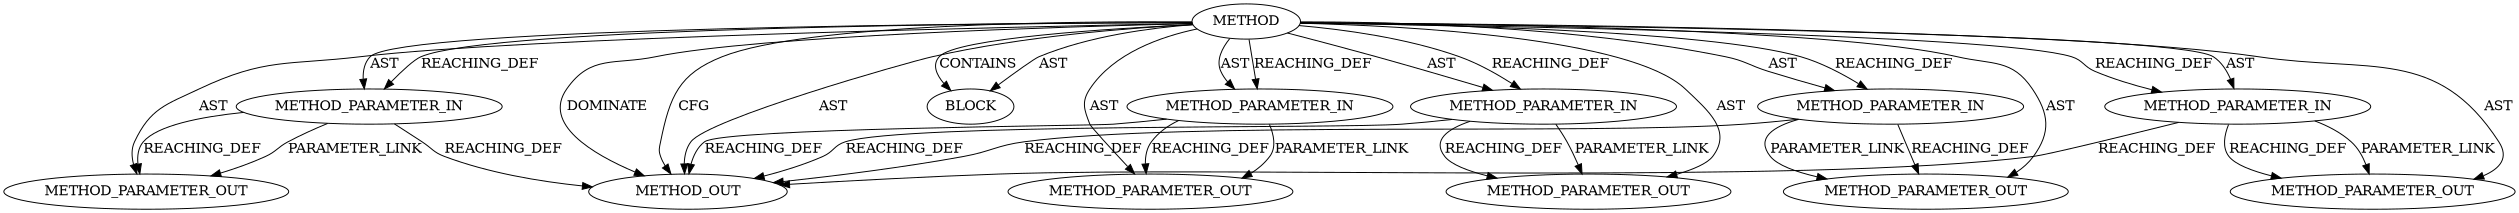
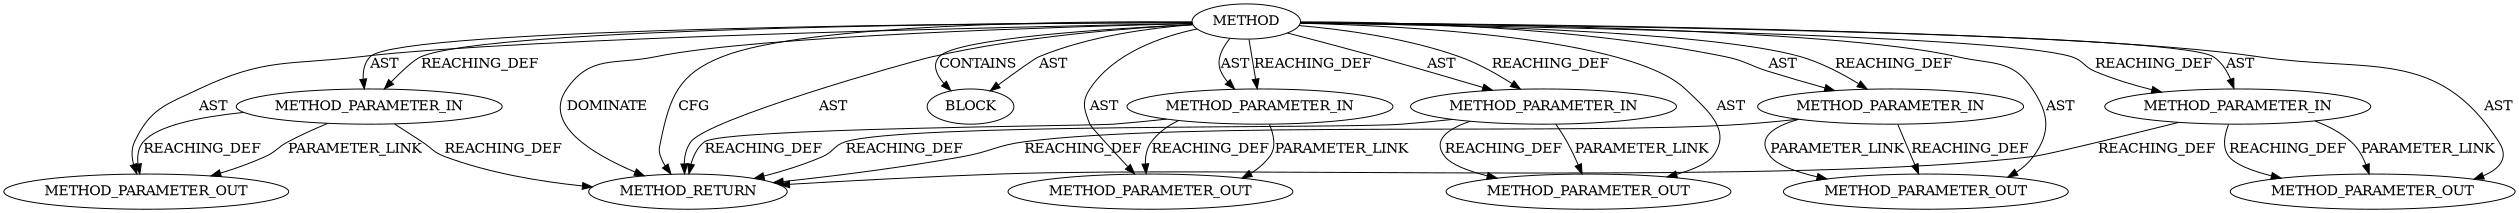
node "METHOD_OUT": label "METHOD_OUT" -> "METHOD_RETURN"
